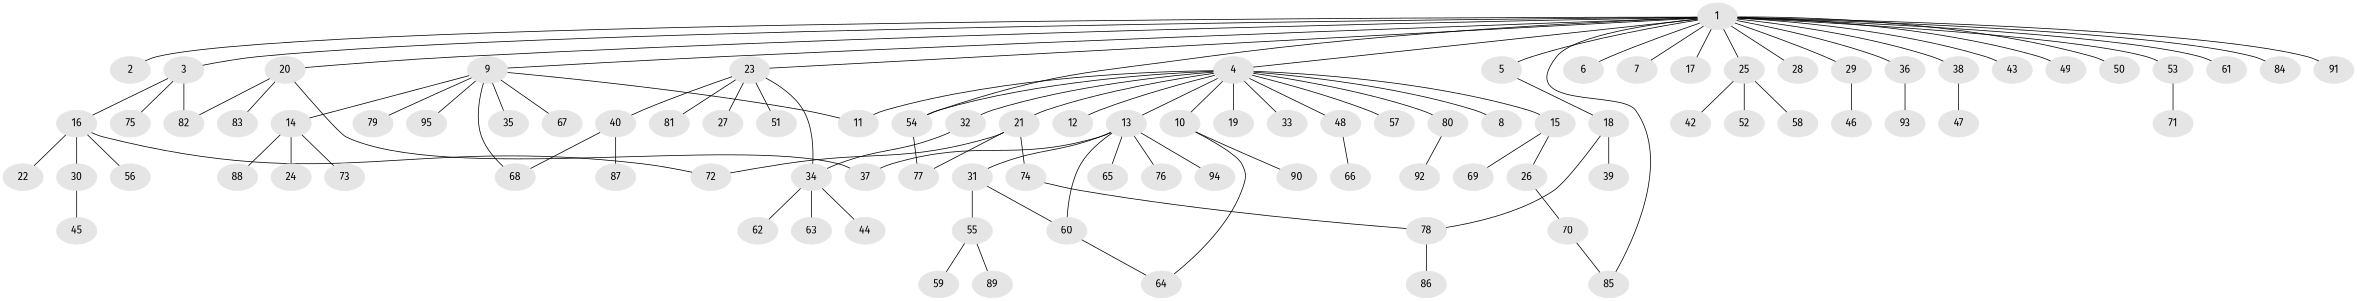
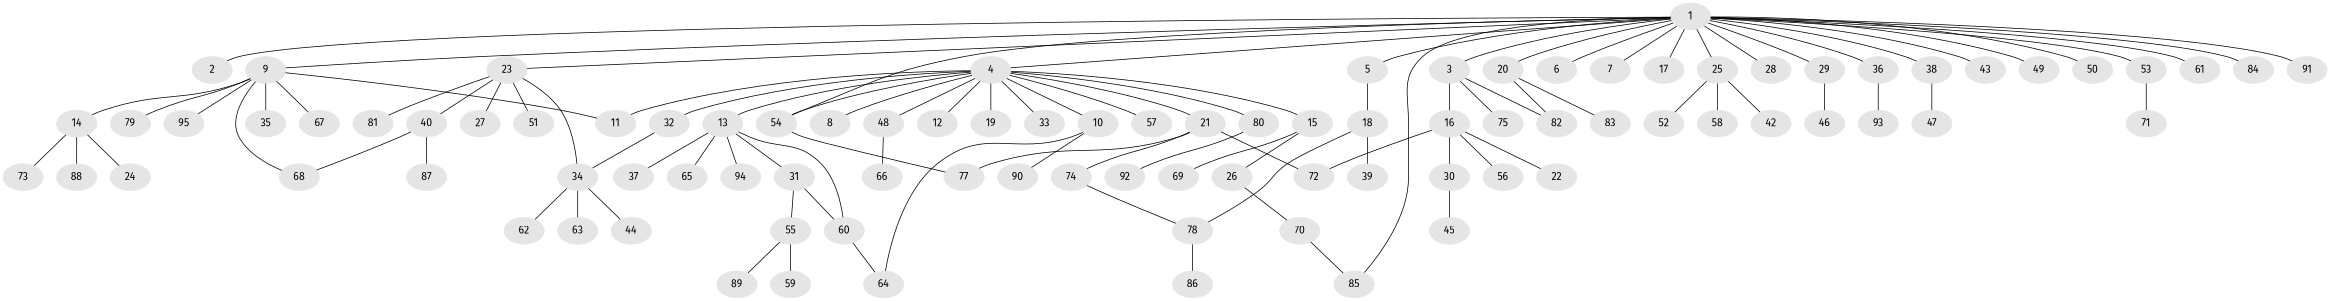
edge "20" -- "37": removed
node "76": removed
